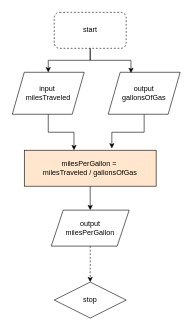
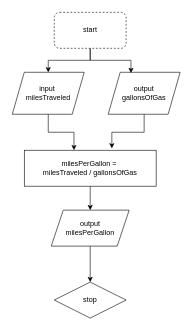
node "milesPerGallon = milesTraveled / gallonsOfGas": fillcolor #ffe6cc -> #ffffff
edge "output milesPerGallon" -> "stop": style dashed -> solid
